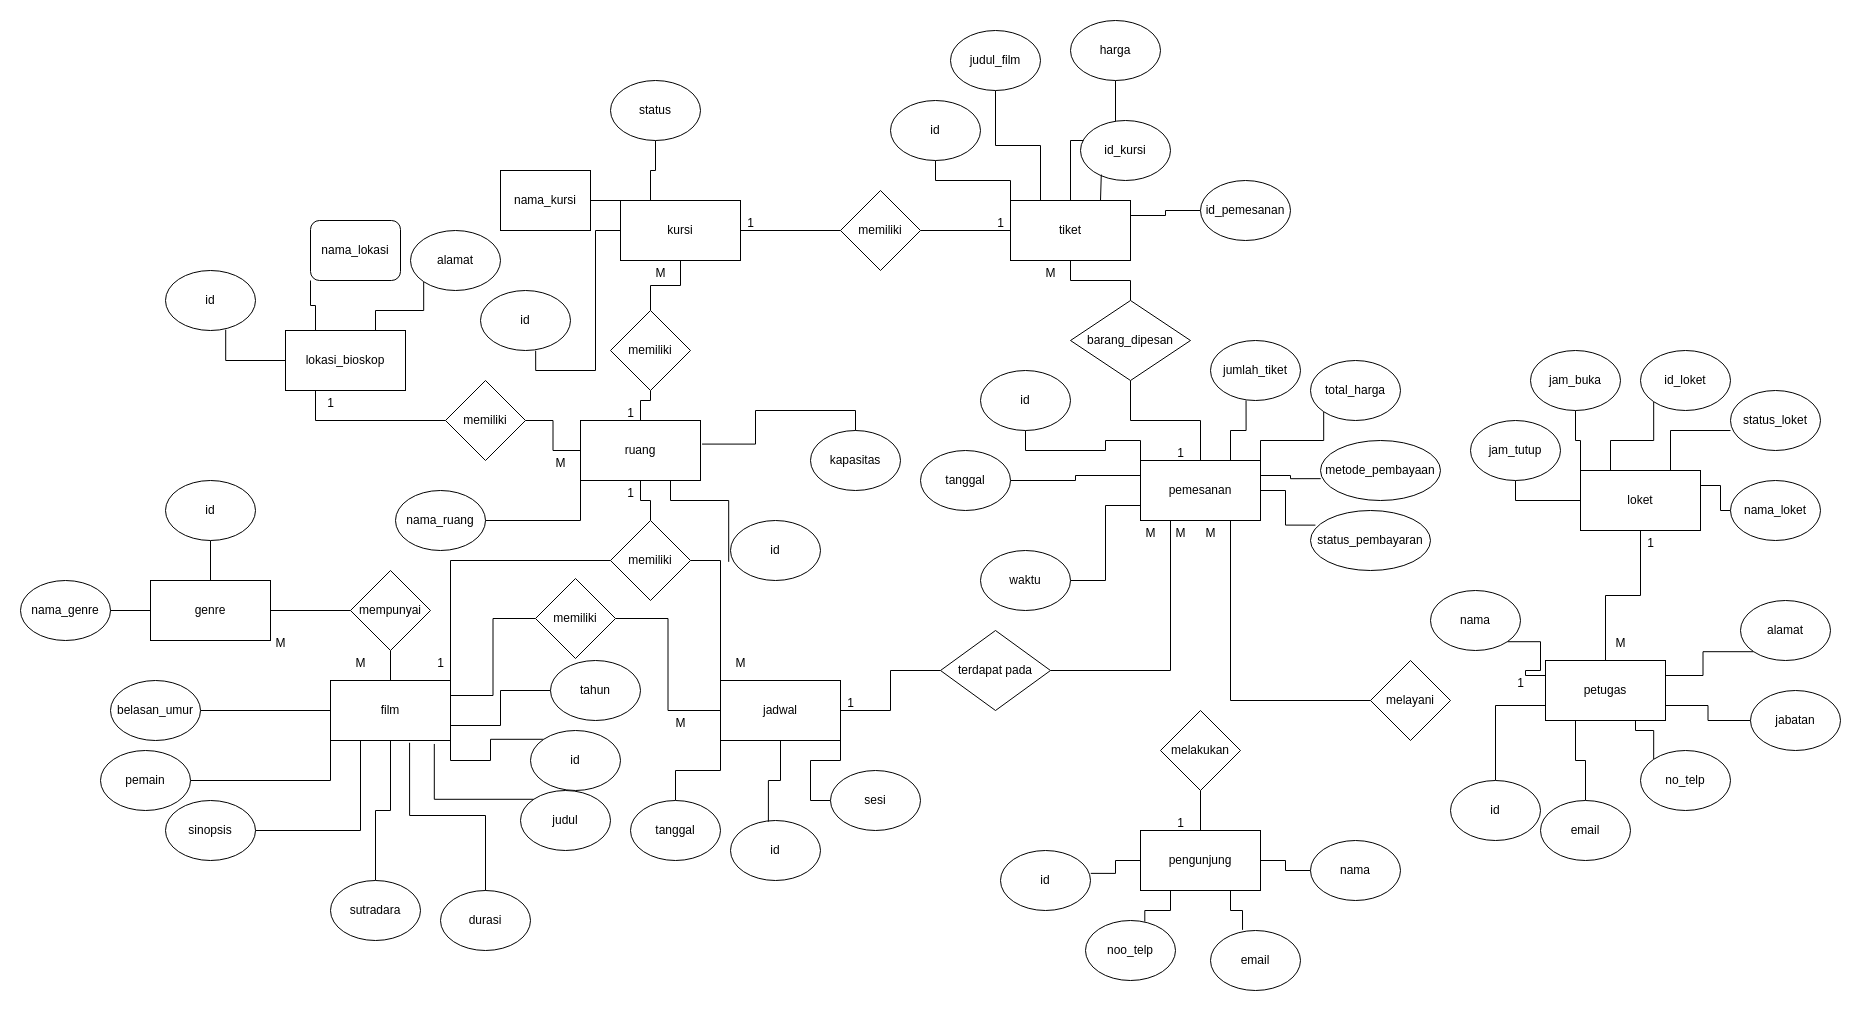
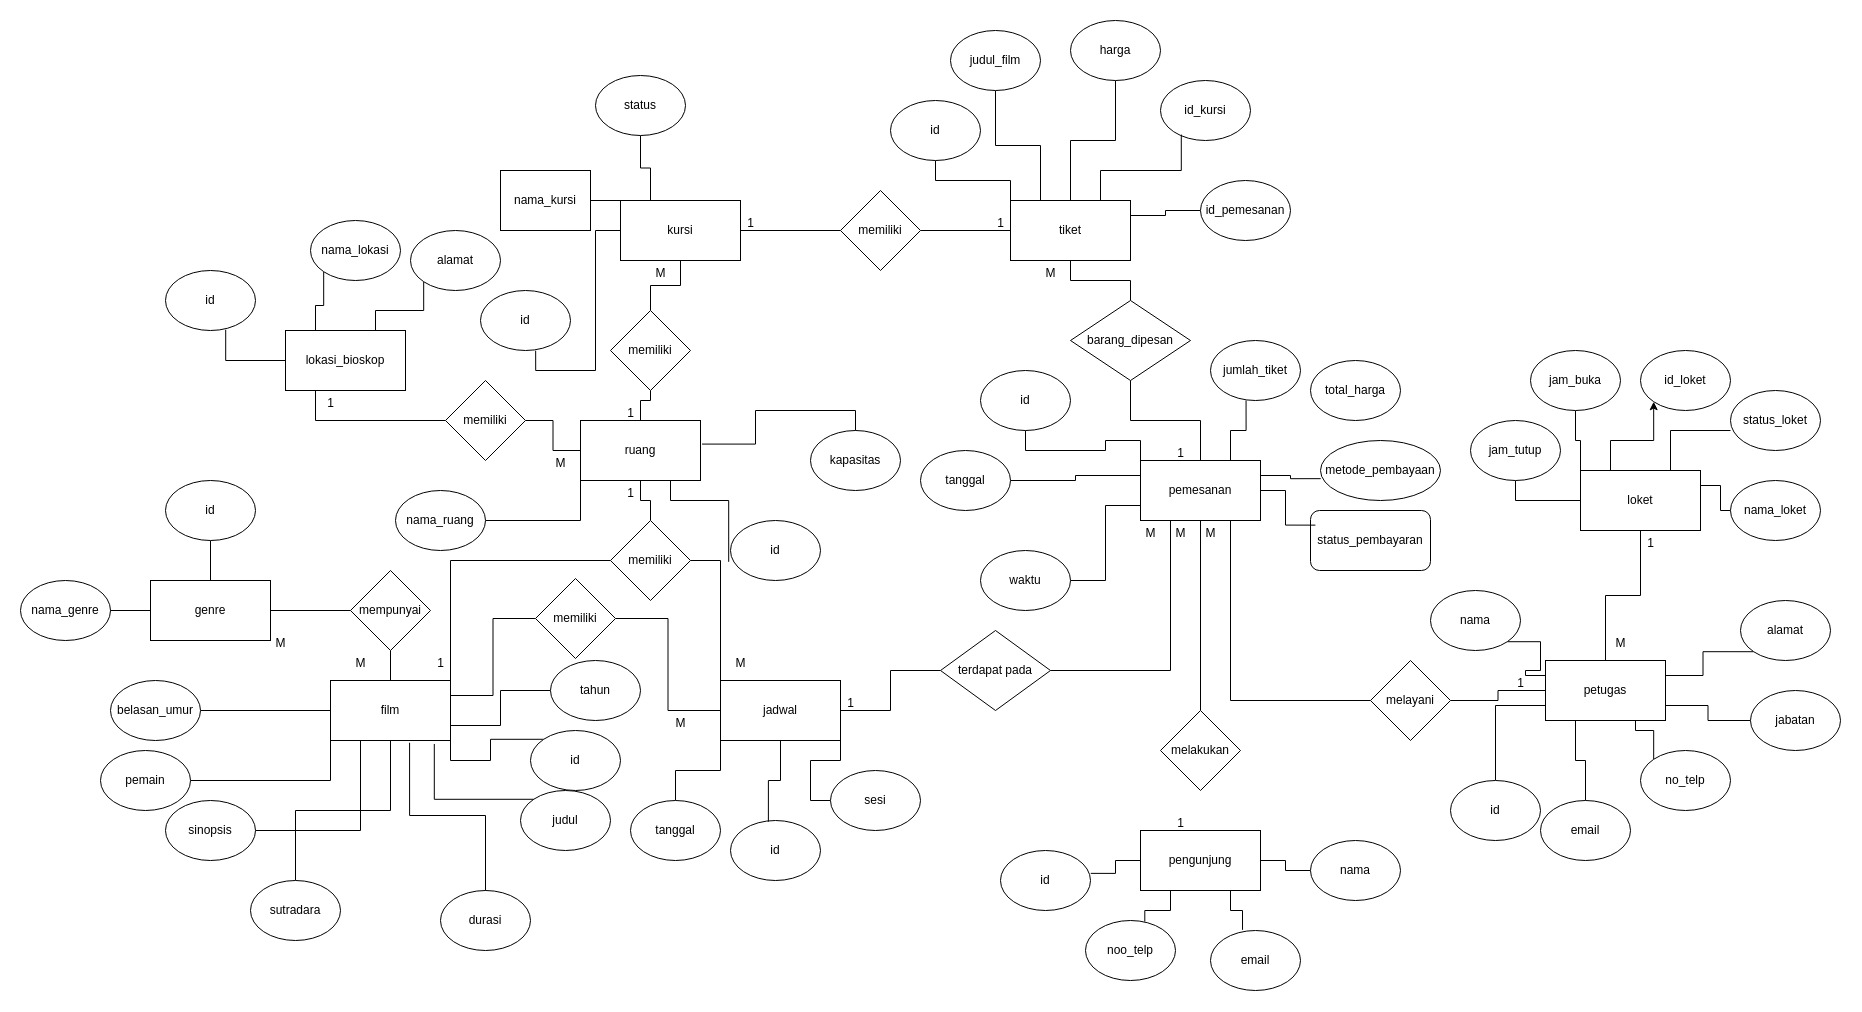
node "status": moved (656, 111) -> (641, 106)
node "id_kursi": moved (1126, 151) -> (1206, 111)
node "nama_lokasi": shape rounded rectangle -> ellipse
edge "id_loket" -- "loket": arrowhead none -> classic
edge "total_harga" -- "pemesanan": removed
node "status_pembayaran": shape ellipse -> rounded rectangle
edge "pemesanan" -- "melakukan": added
edge "petugas" -- "melayani": added
edge "melakukan" -- "pengunjung": removed
node "sutradara": moved (376, 911) -> (296, 911)
